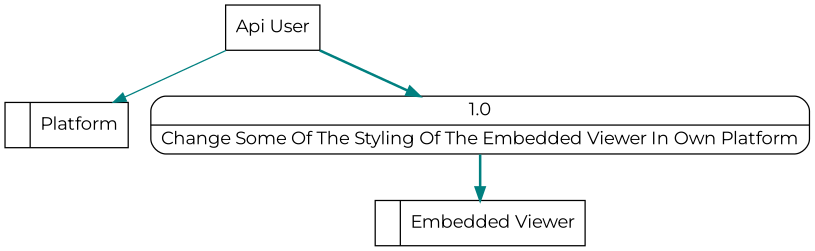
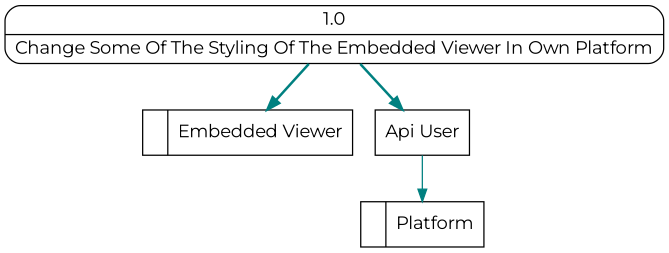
edge "Api User" -> "1.0": reversed
